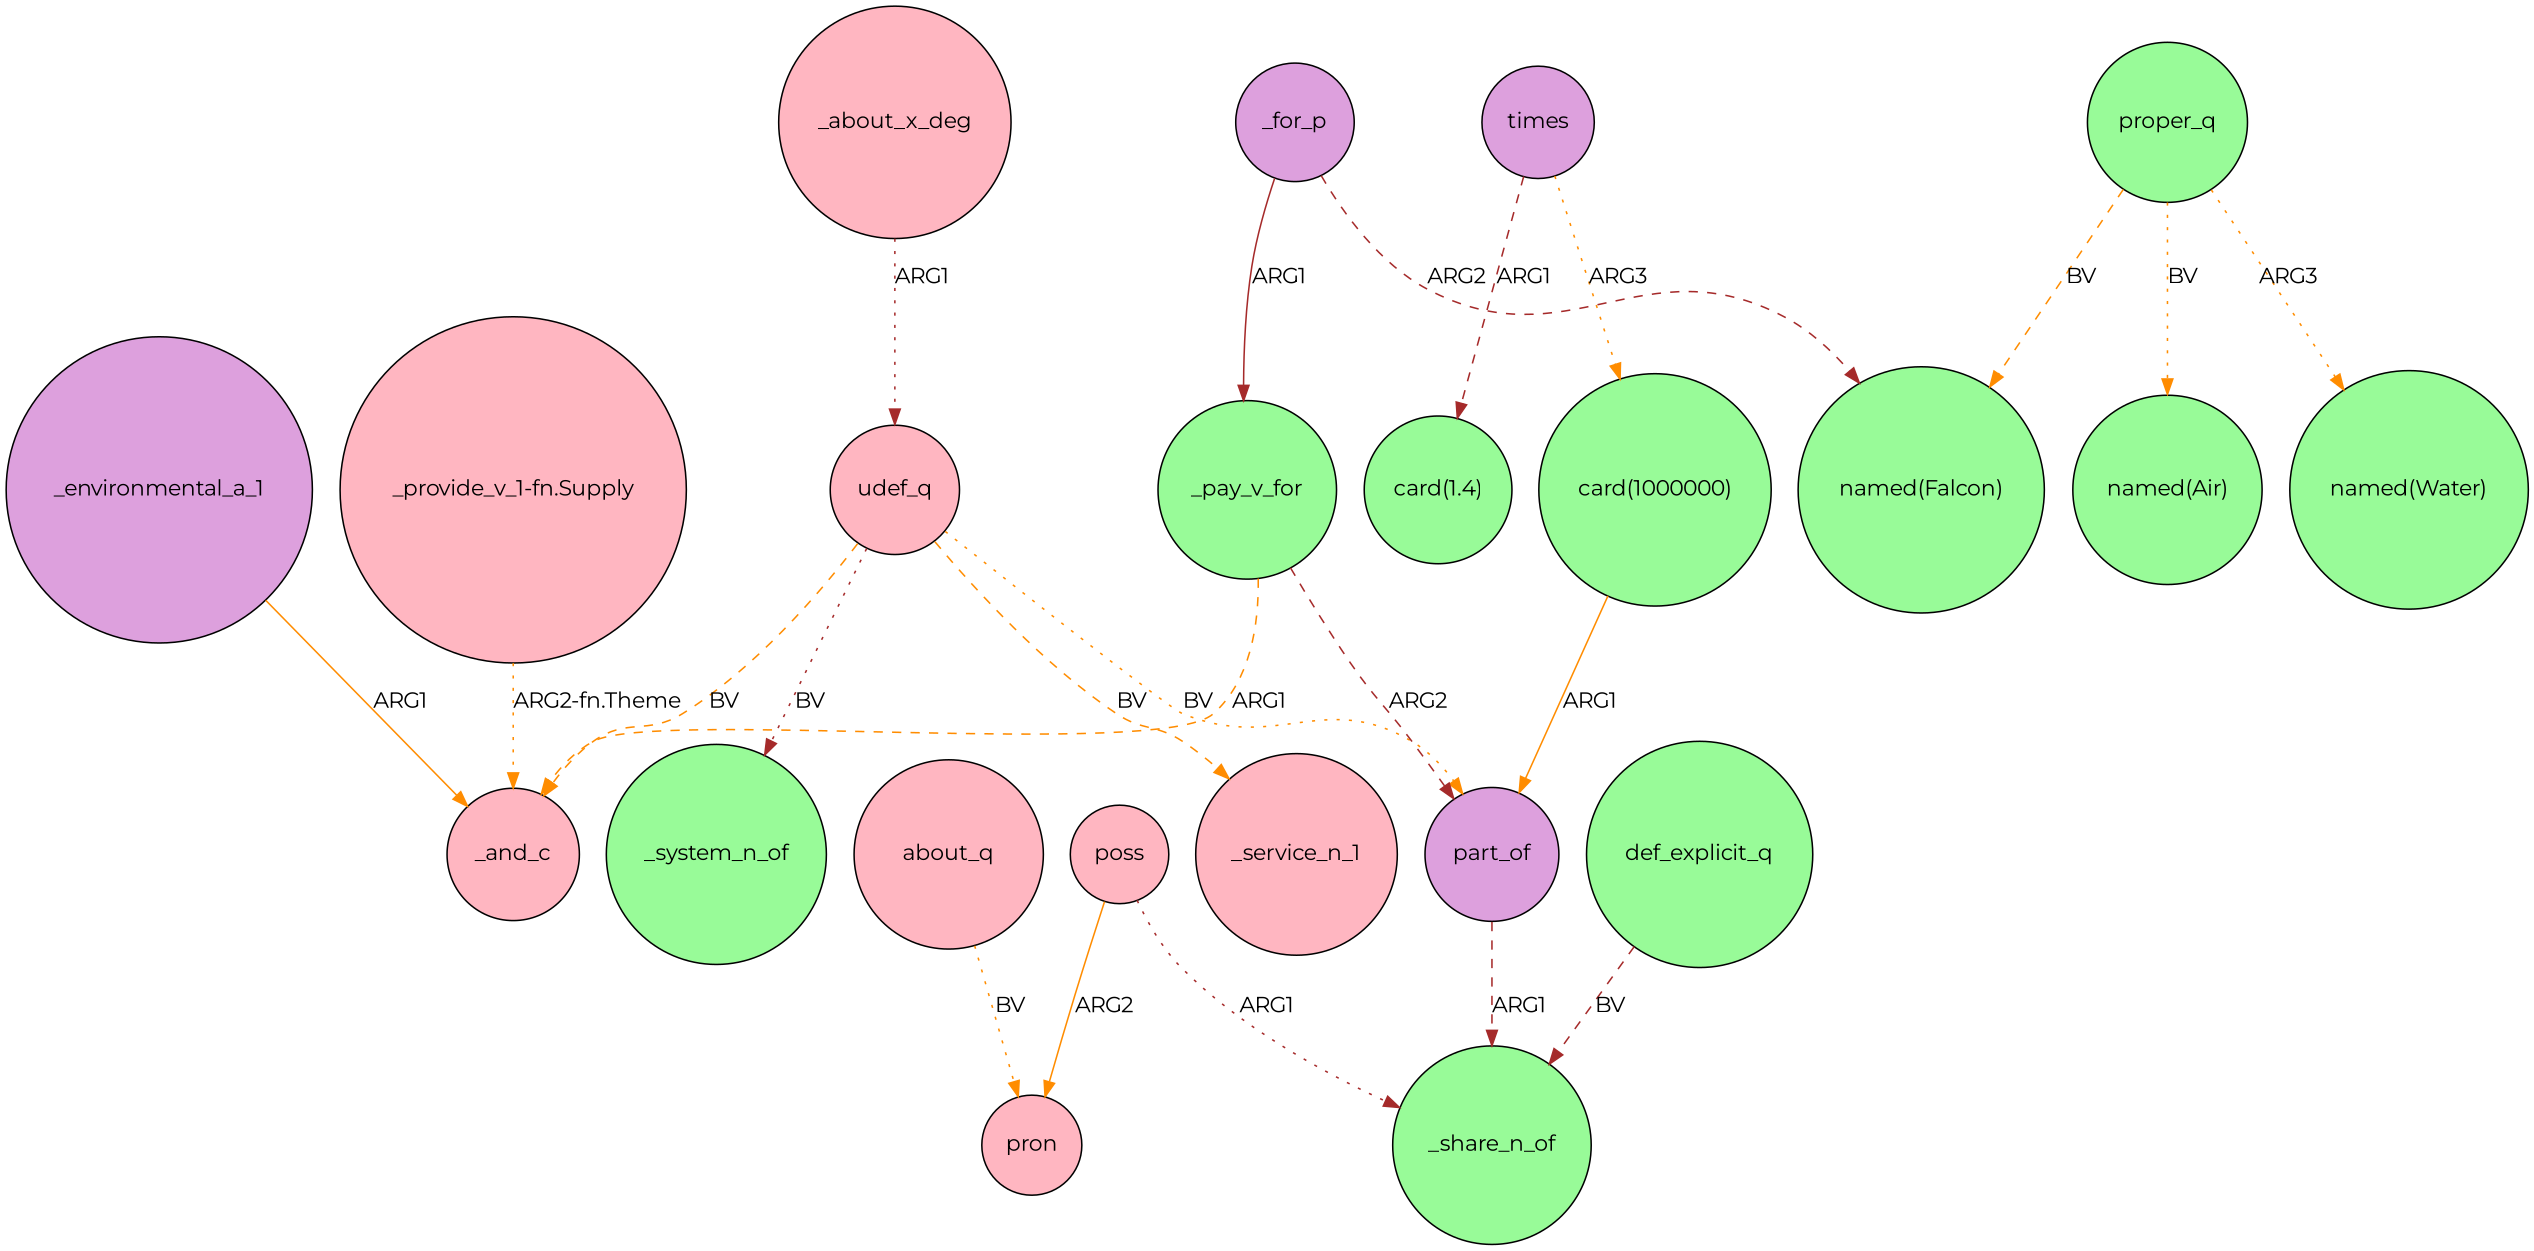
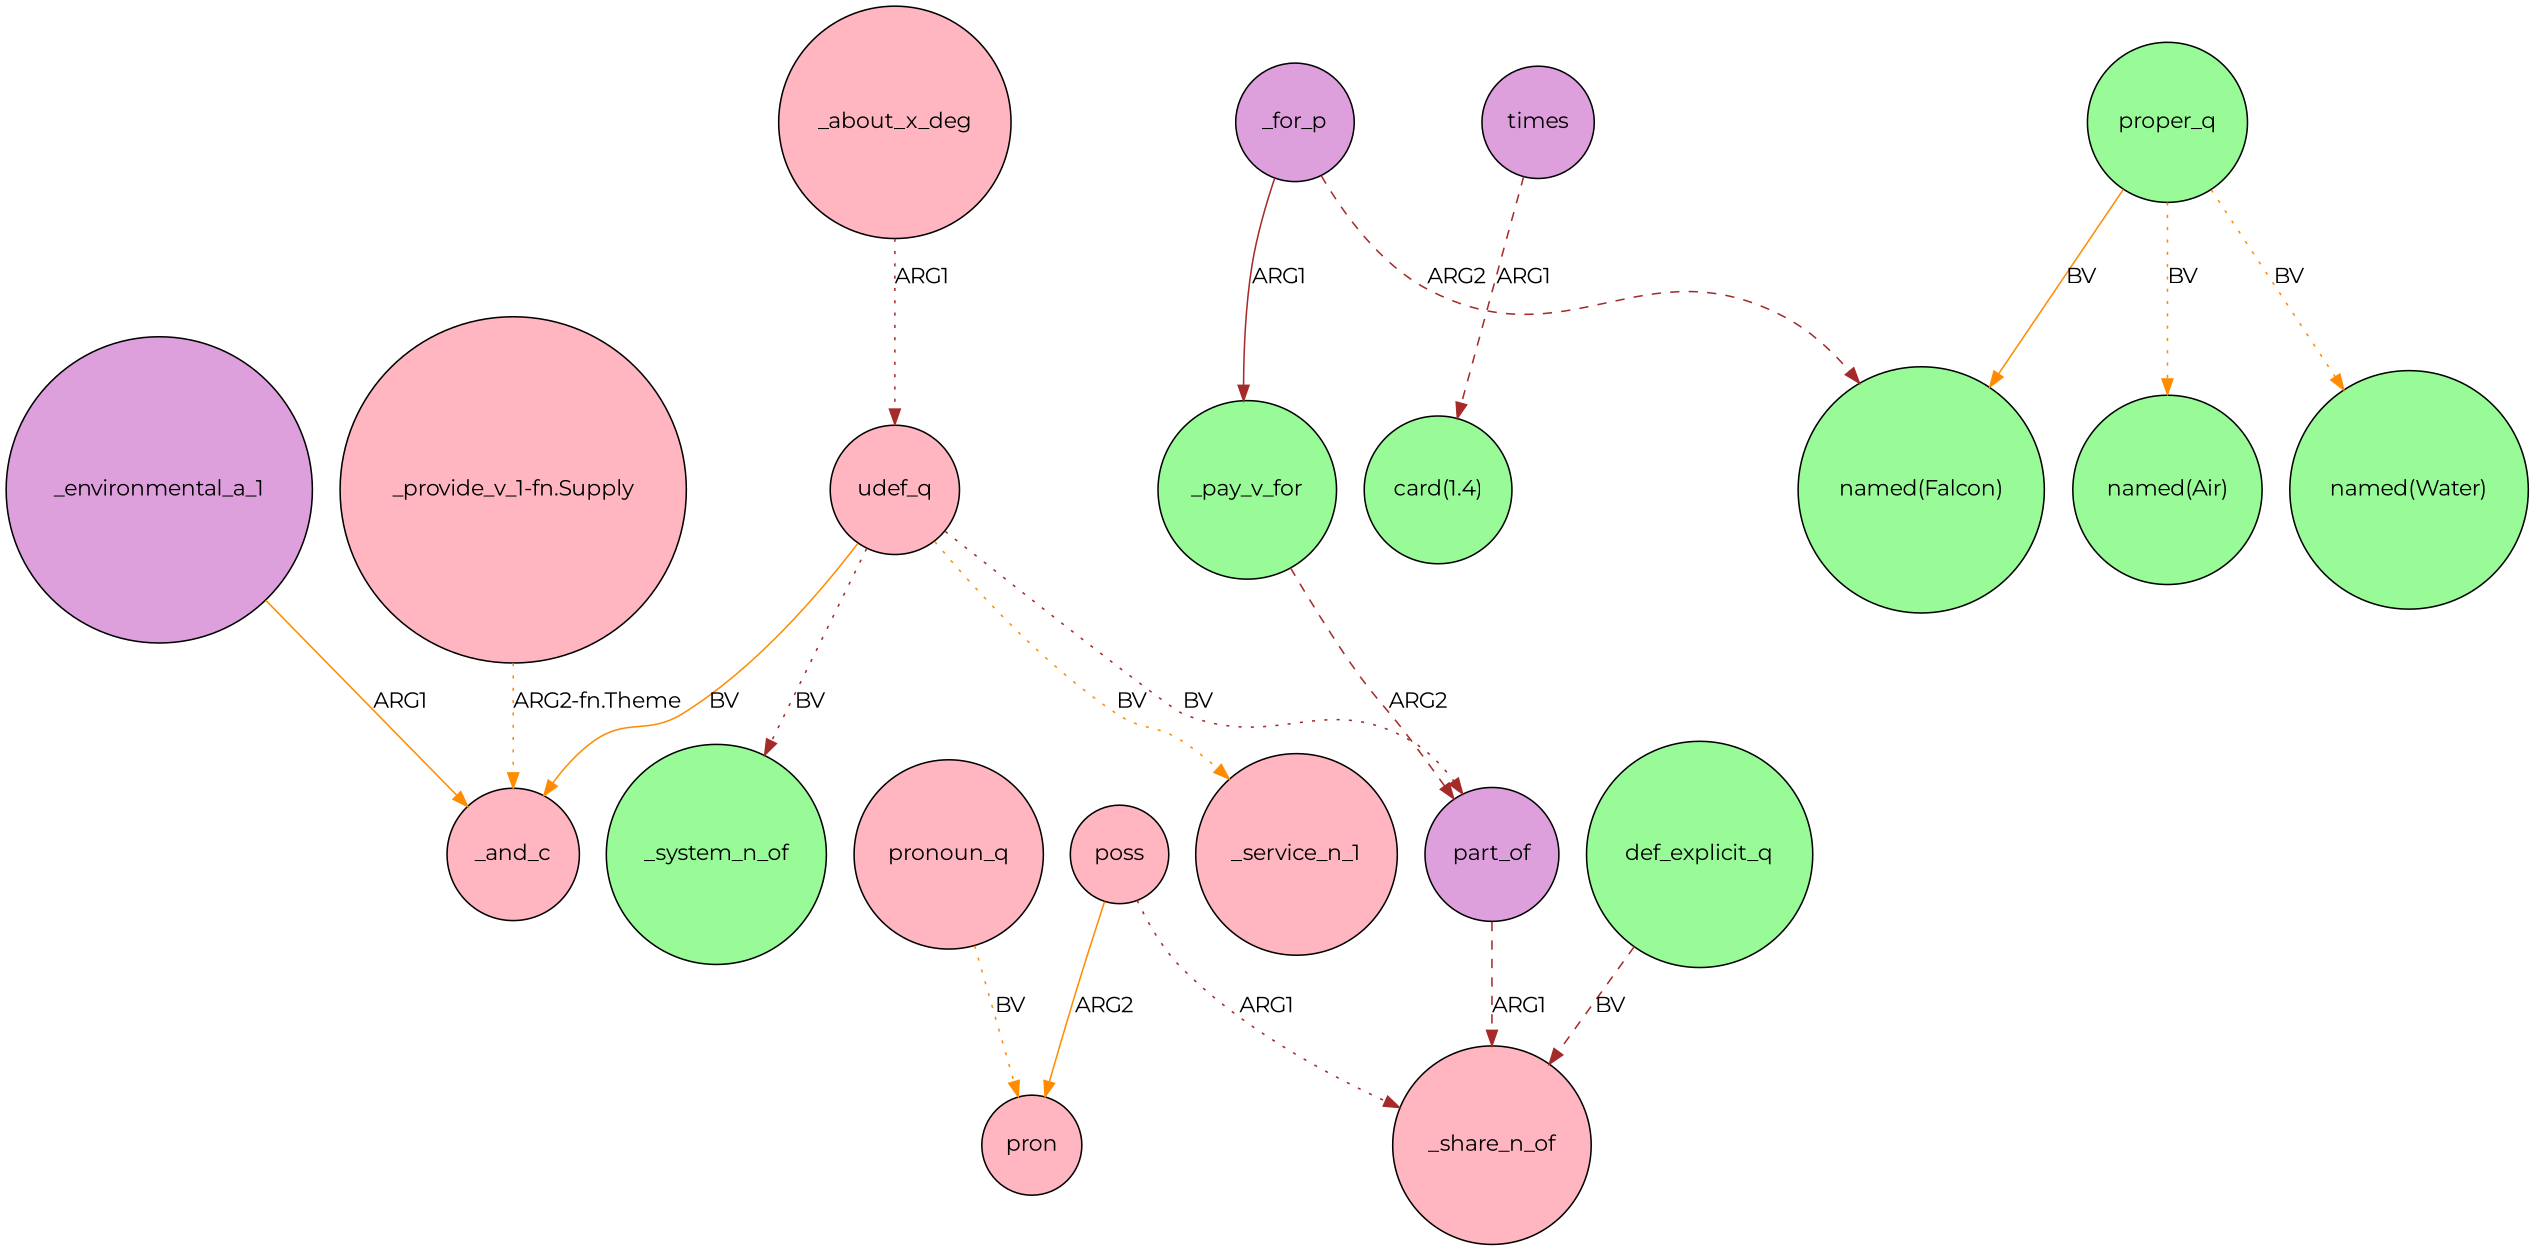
edge "proper_q" -> "named(Water)": label "ARG3" -> "BV"
edge "proper_q" -> "named(Falcon)": style dashed -> solid
node "card(1000000)": removed
edge "udef_q" -> "_service_n_1": style dashed -> dotted
edge "udef_q" -> "_and_c": style dashed -> solid
edge "udef_q" -> "part_of": color darkorange -> brown
edge "_pay_v_for" -> "_and_c": removed, label "ARG1"
node "about_q": label "about_q" -> "pronoun_q"
node "_share_n_of": fillcolor palegreen -> lightpink
